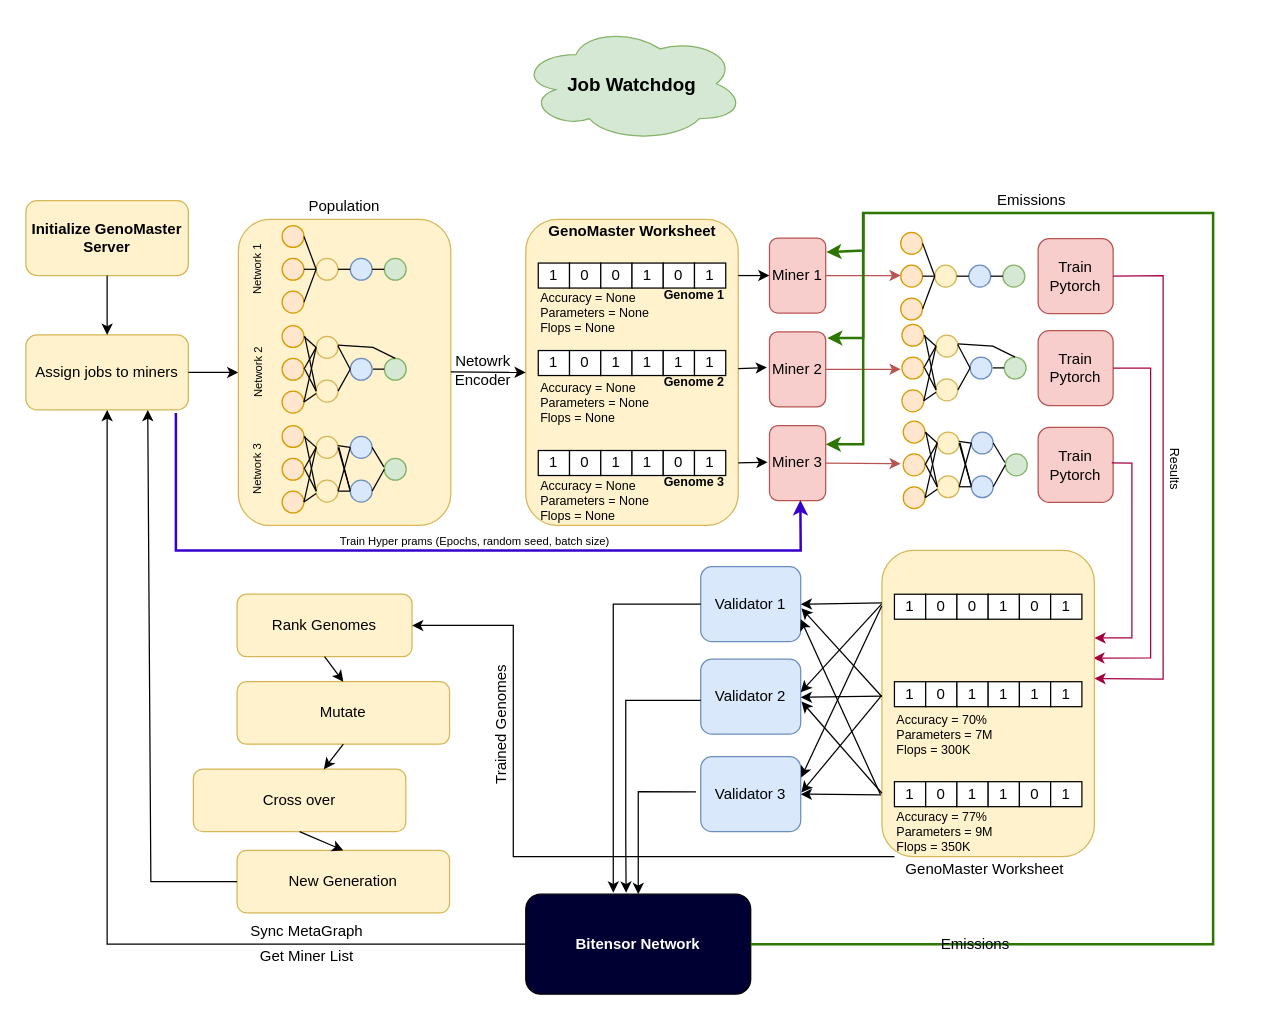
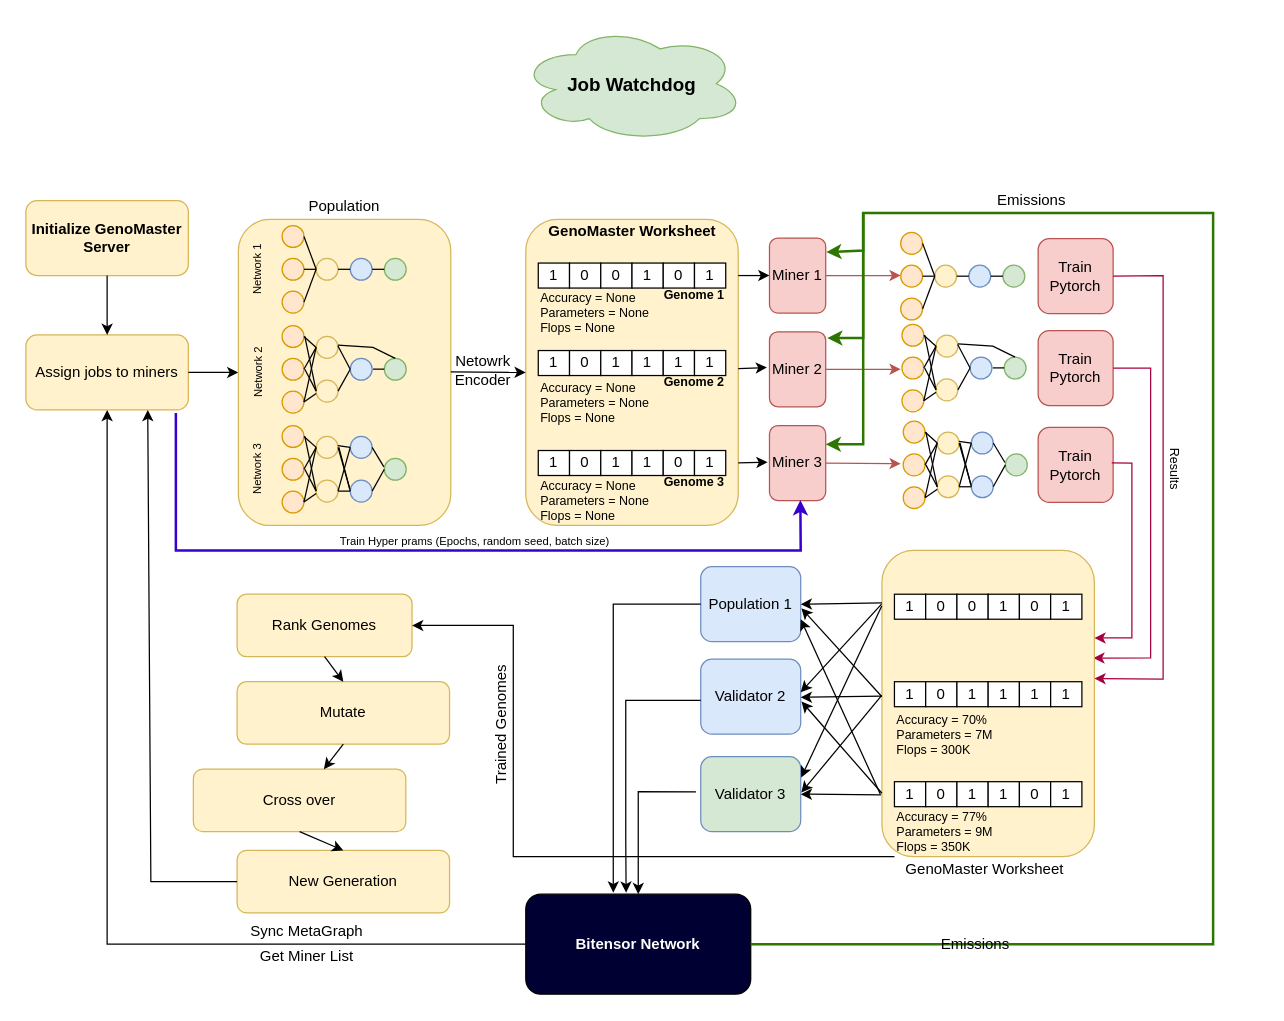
node "Validator 1": label "Validator 1" -> "Population 1"
node "Validator 3": fillcolor #dae8fc -> #d5e8d4
